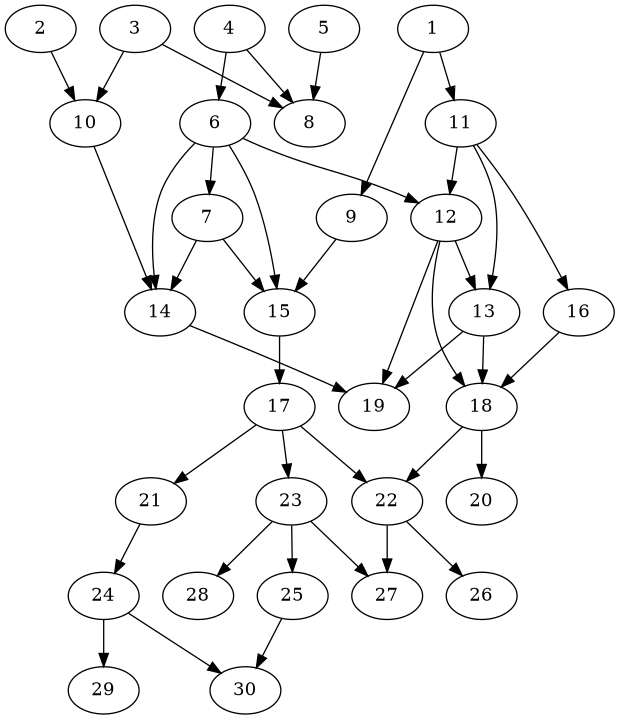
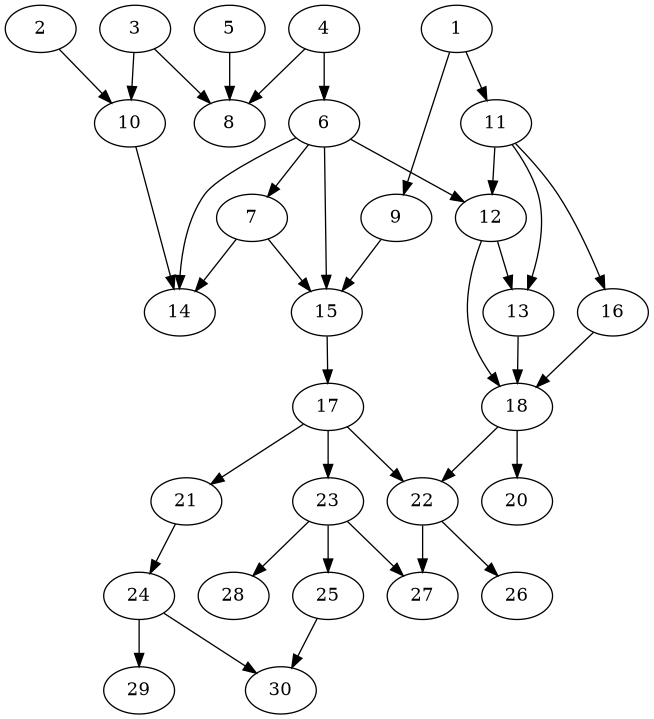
node "19": removed
